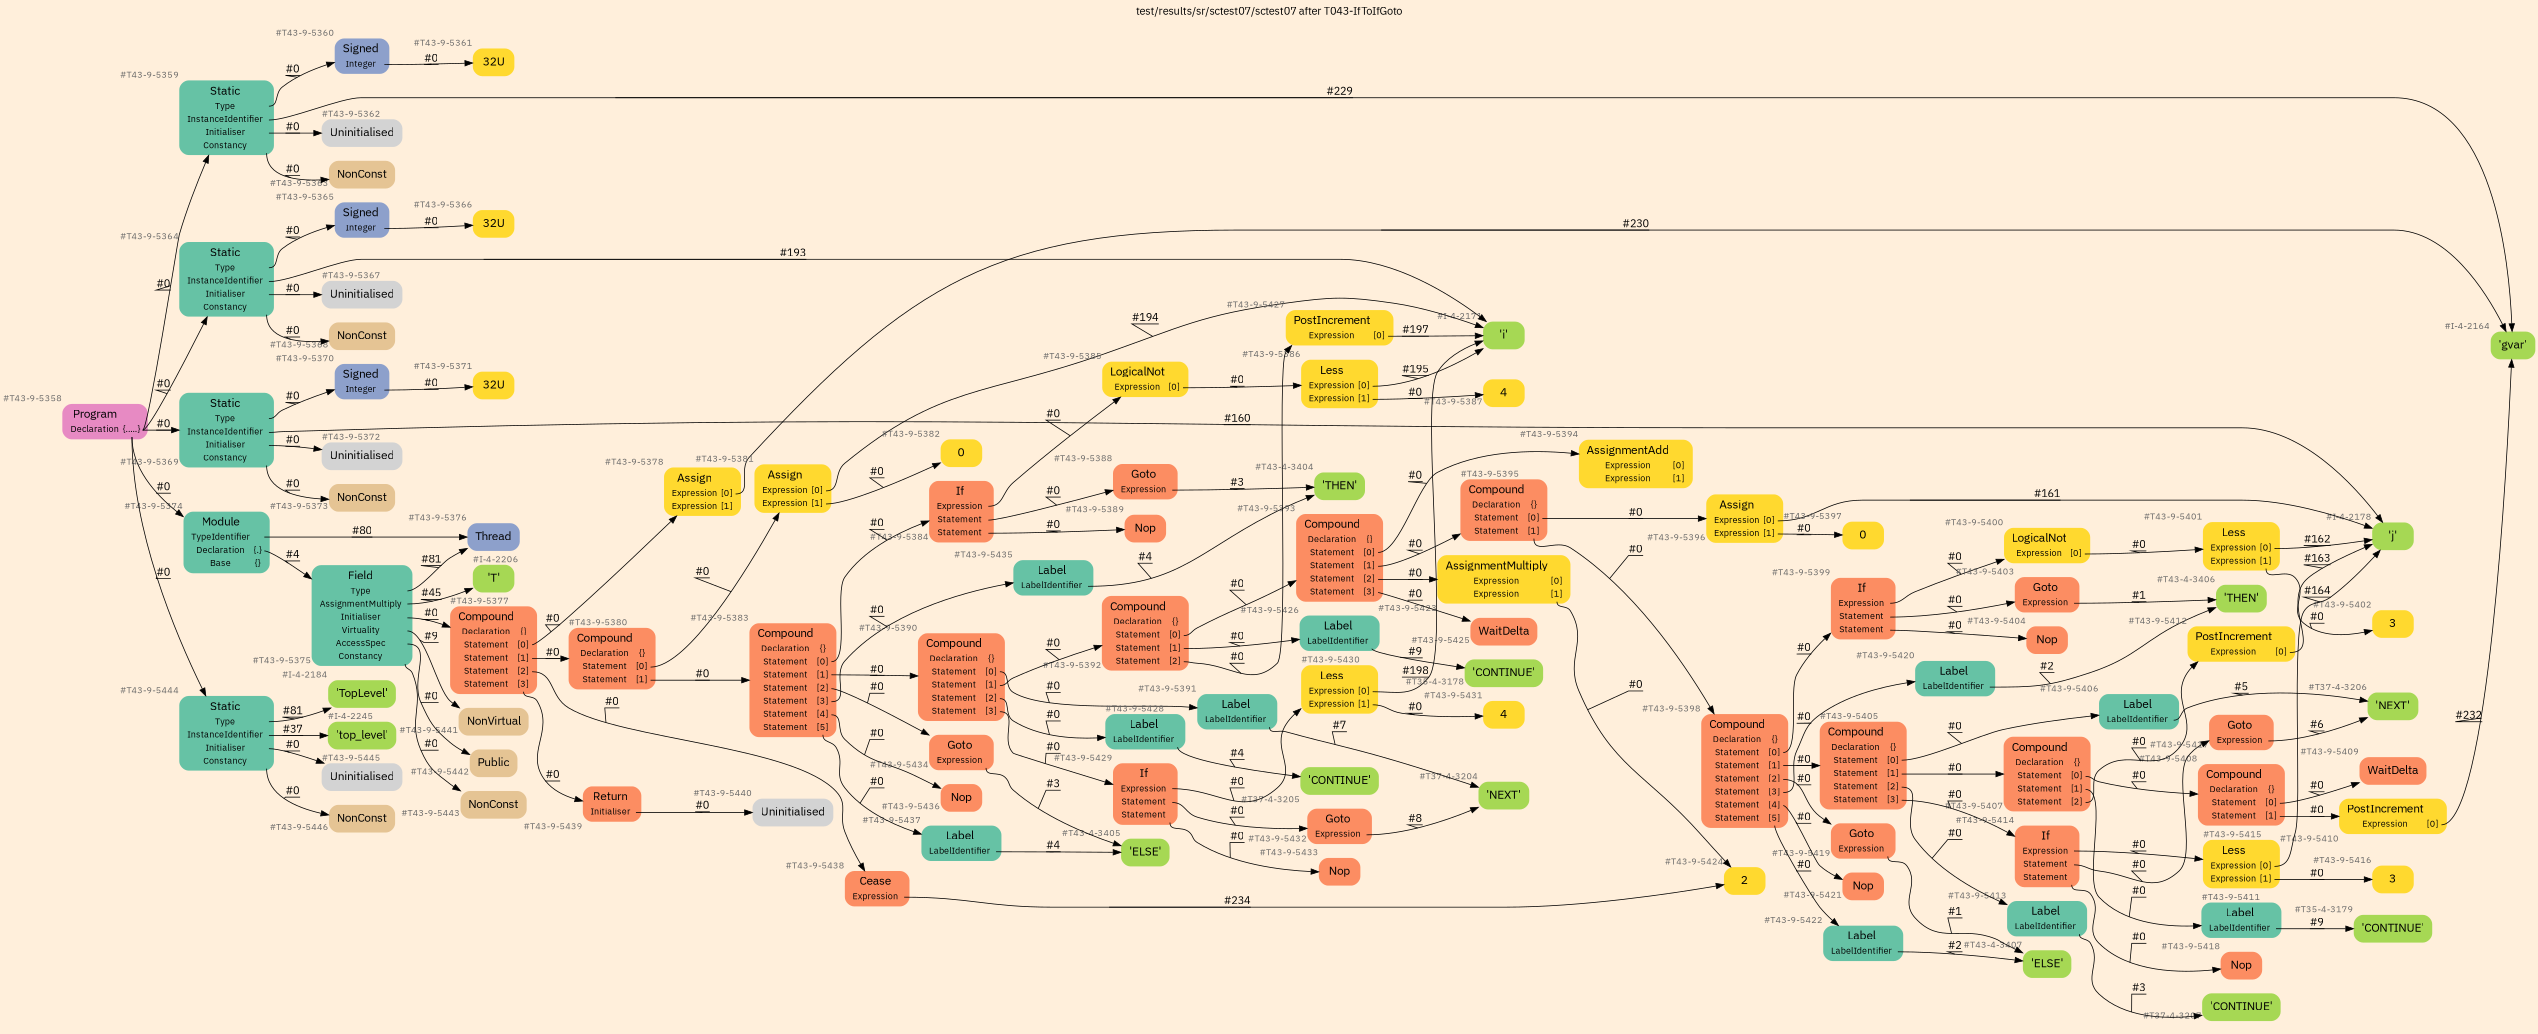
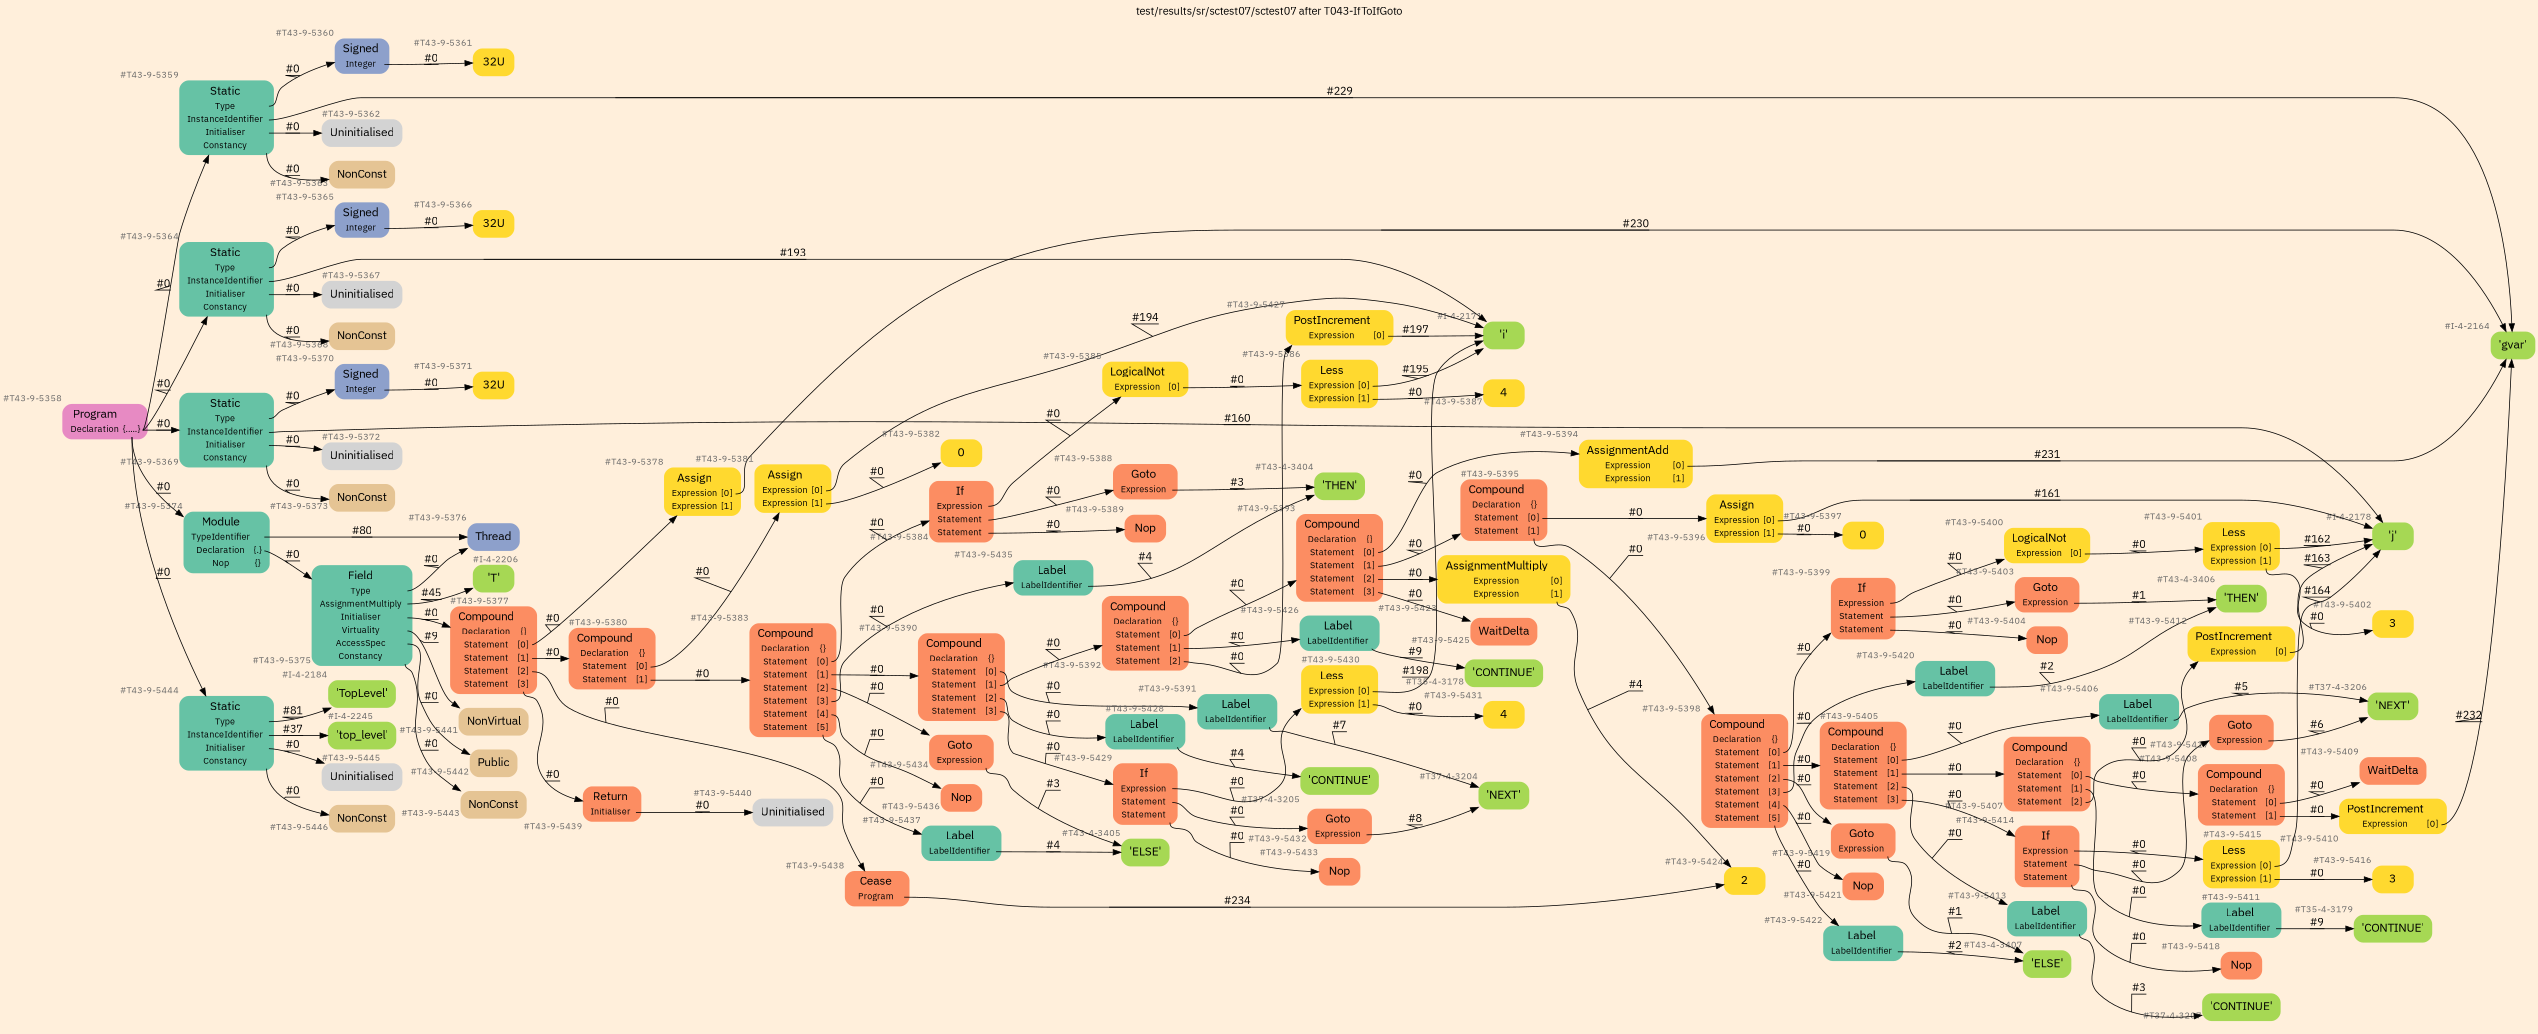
edge "AssignmentAdd" -> "'gvar'": added, label "#231"
edge "Module" -> "Field": label "#4" -> "#0"
edge "Field" -> "Thread": label "#81" -> "#0"
node "Module": text "Base" -> "Nop"
edge "AssignmentMultiply" -> "2": label "#0" -> "#4"
node "Cease": text "Expression" -> "Program"
